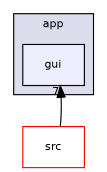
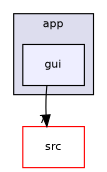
edge "src" -> "gui": reversed
